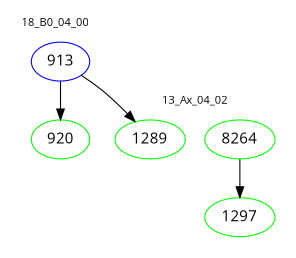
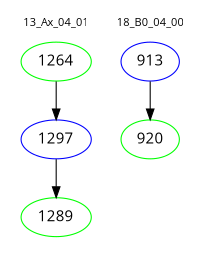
edge "913" -> "1289": now "1297" -> "1289"
cluster "13_Ax_04_02": label "13_Ax_04_02" -> "13_Ax_04_01"
node "8264": label "8264" -> "1264"
node "1297": color green -> blue
